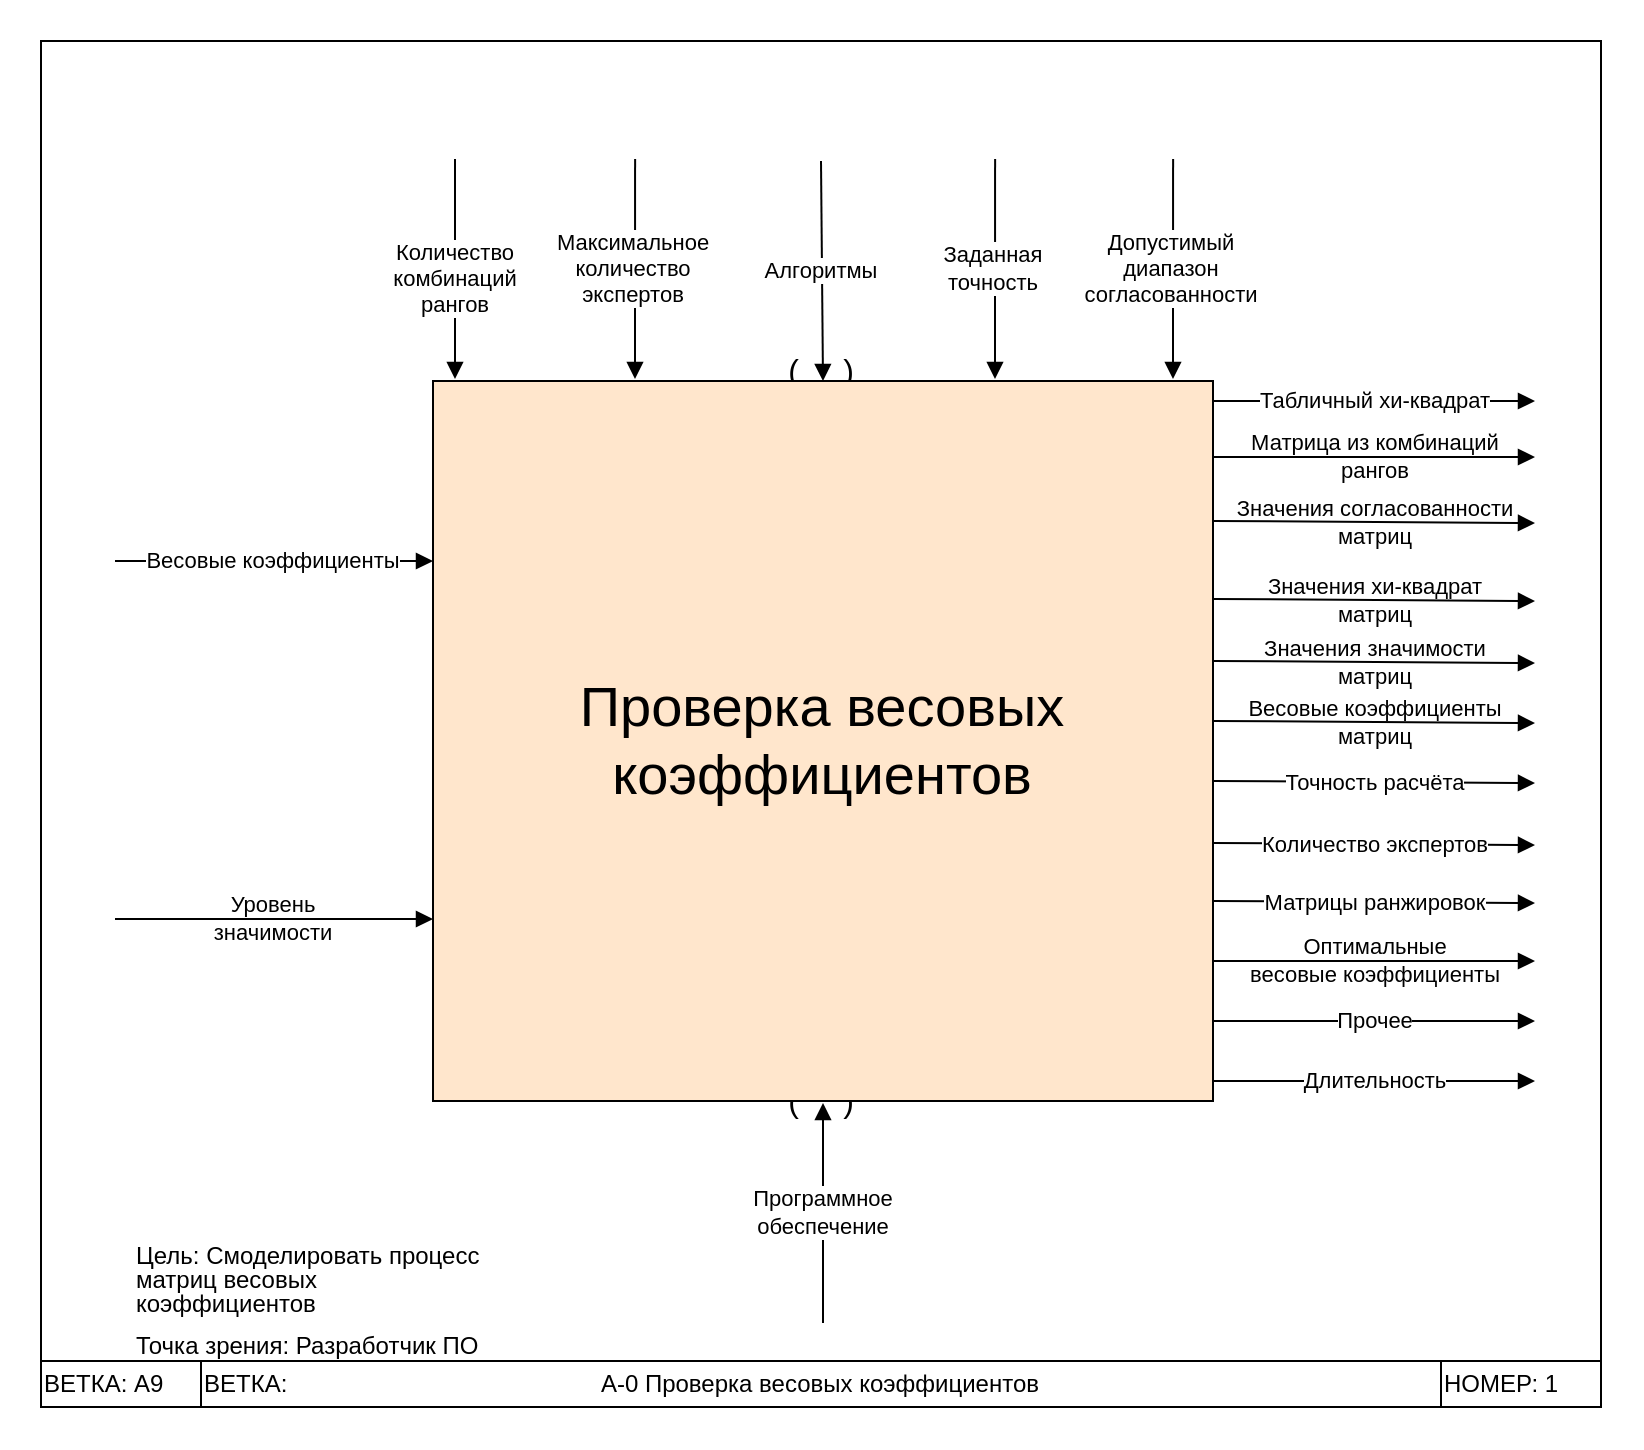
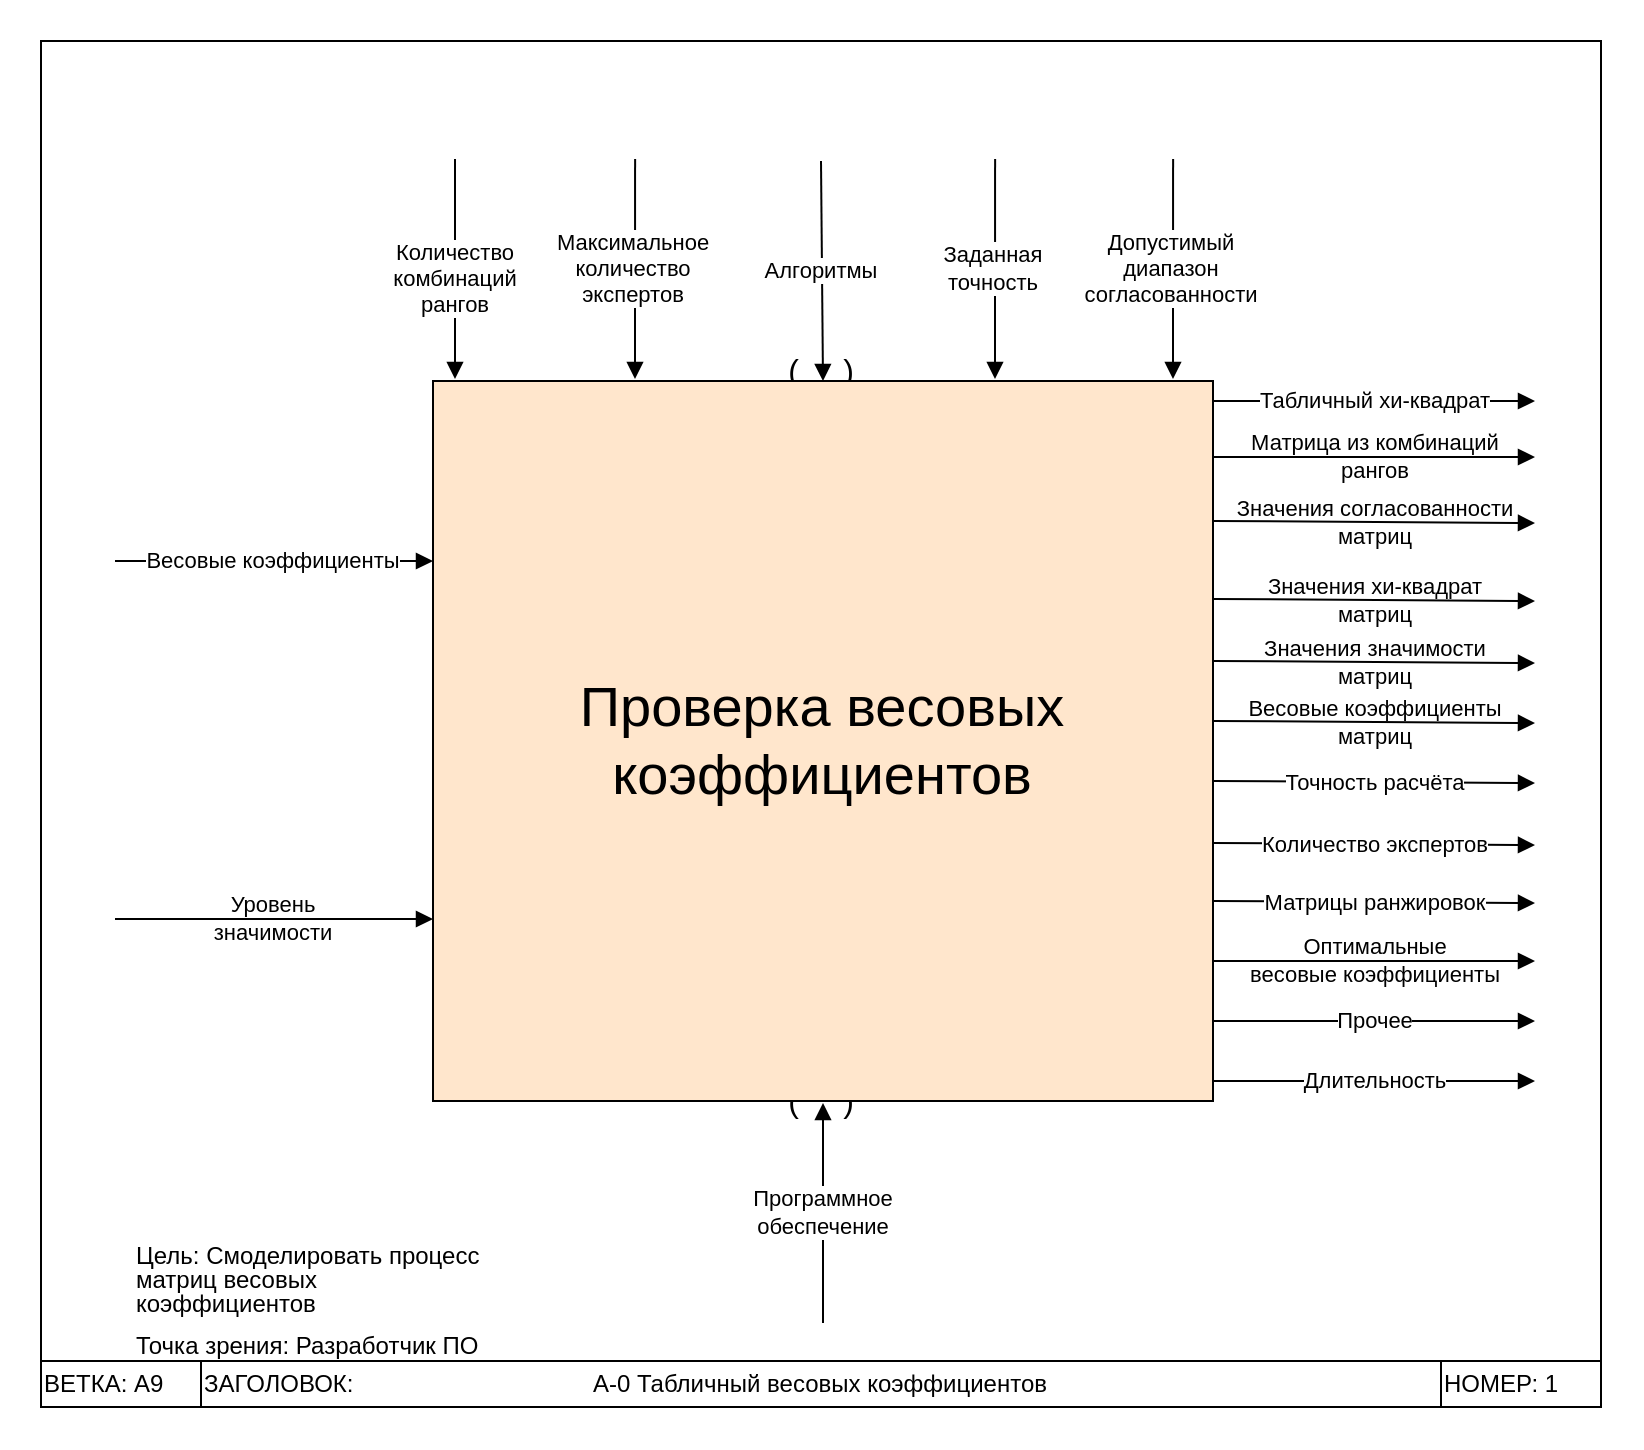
node "ВЕТКА:": label "ВЕТКА:" -> "ЗАГОЛОВОК:"
node "А-0 Проверка весовых коэффициентов": label "А-0 Проверка весовых коэффициентов" -> "А-0 Табличный весовых коэффициентов"
